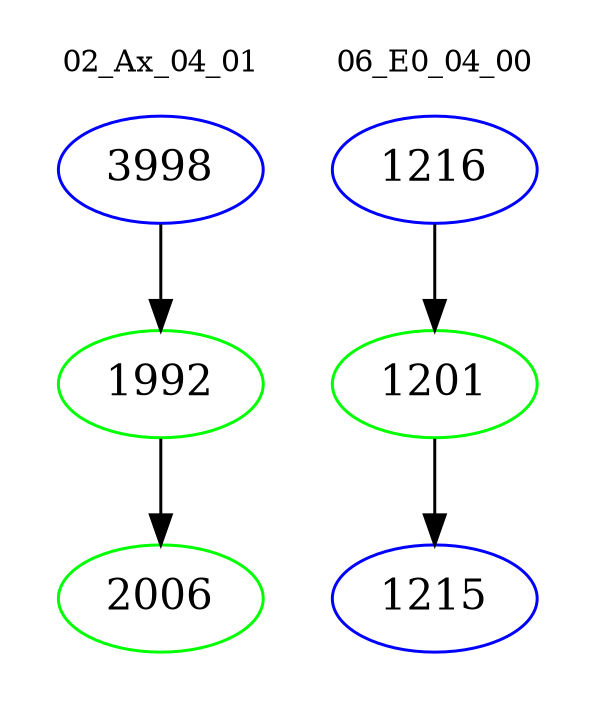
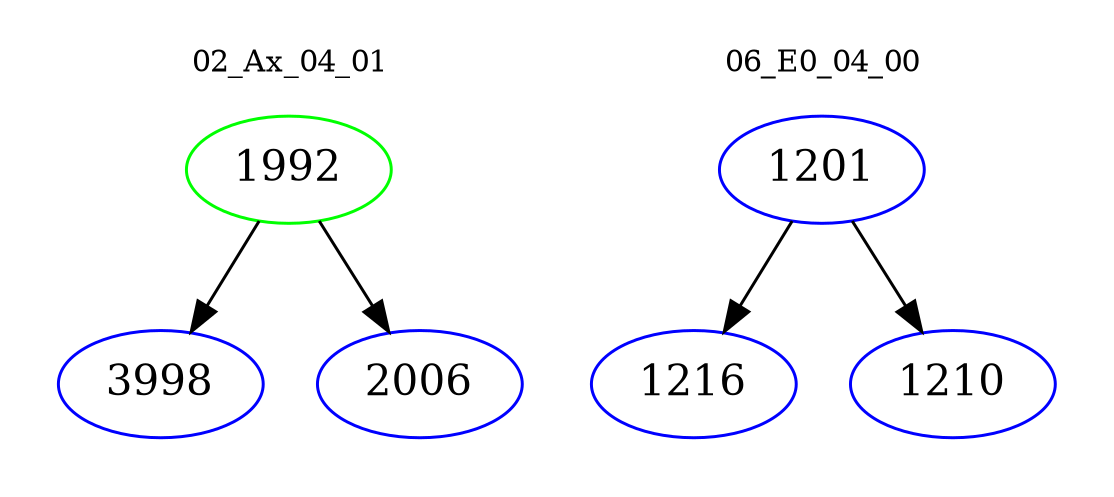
edge "3998" -> "1992": reversed
edge "1216" -> "1201": reversed
node "1201": color green -> blue
node "2006": color green -> blue
node "1215": label "1215" -> "1210"
